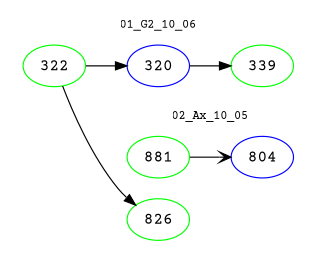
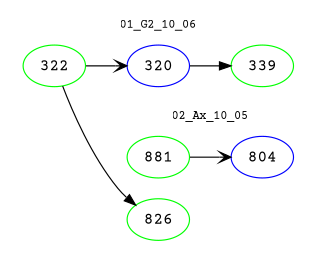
edge "322" -> "320": arrowhead normal -> vee
